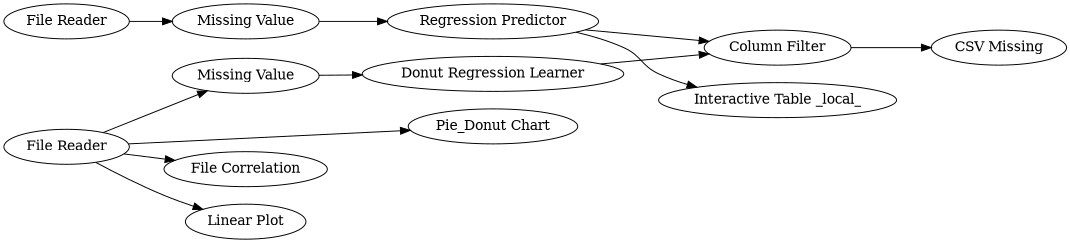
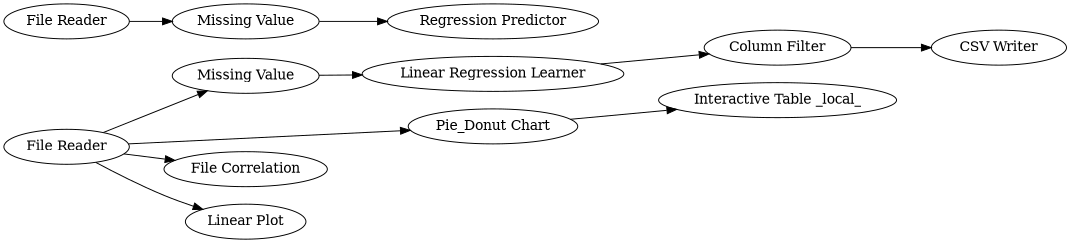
edge "Regression Predictor" -> "Column Filter": removed
node "CSV Missing": label "CSV Missing" -> "CSV Writer"
edge "Regression Predictor" -> "Interactive Table _local_": now "Pie_Donut Chart" -> "Interactive Table _local_"
node "Donut Regression Learner": label "Donut Regression Learner" -> "Linear Regression Learner"
